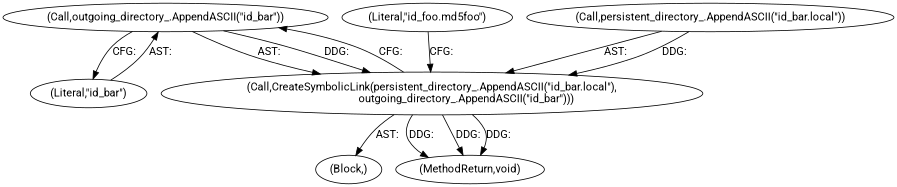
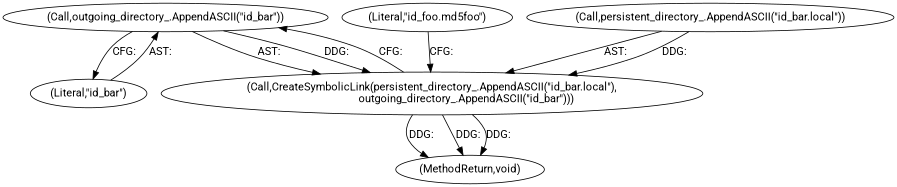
node "(Block,)": removed
